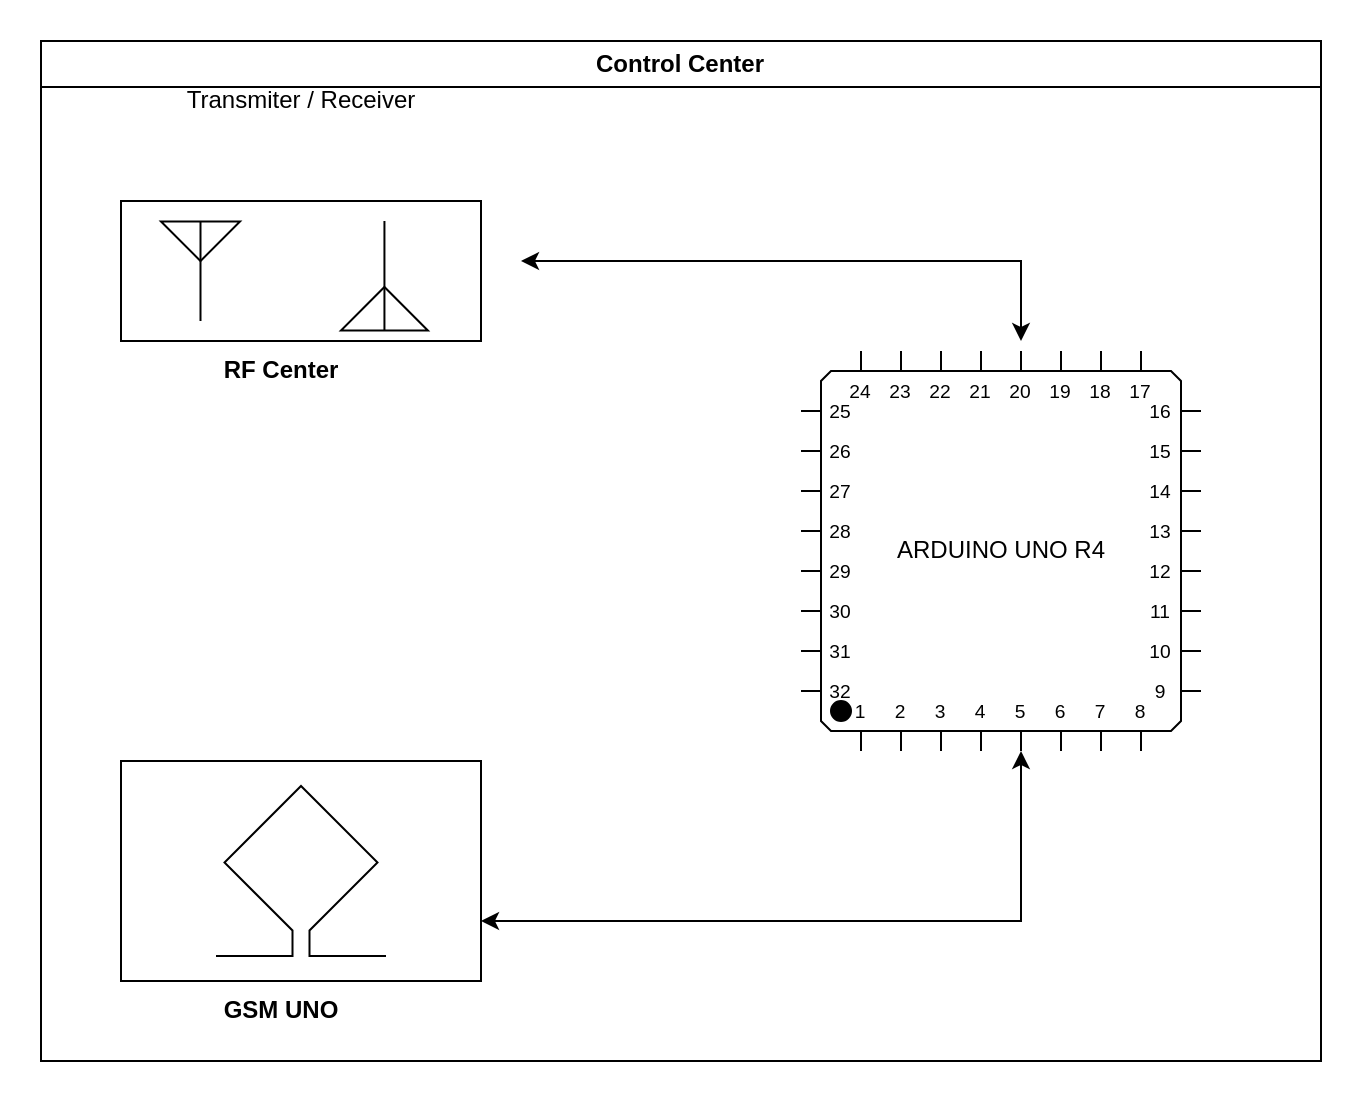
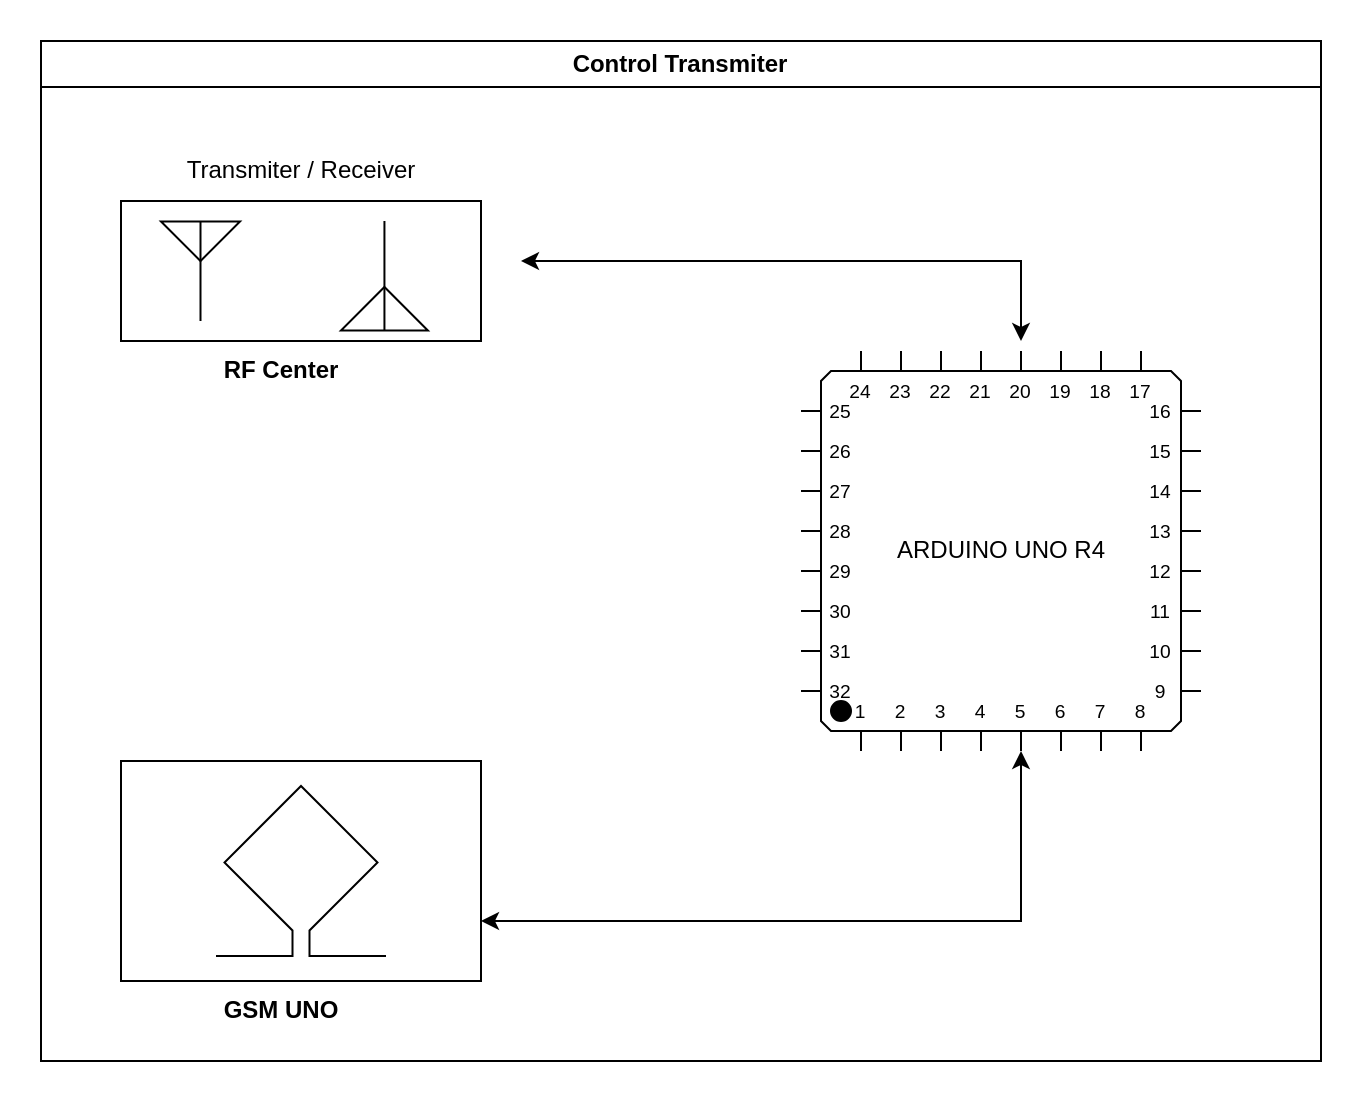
node "Control Center": label "Control Center" -> "Control Transmiter"
node "Transmiter / Receiver": moved (301, 101) -> (301, 171)
